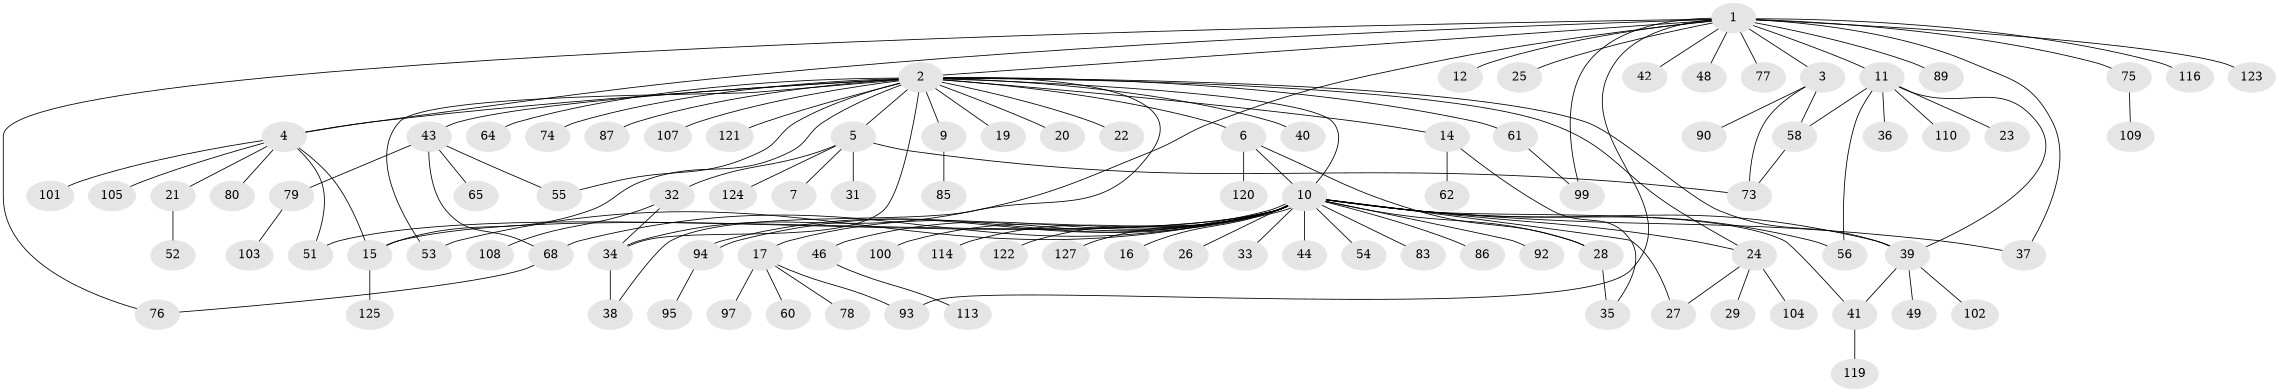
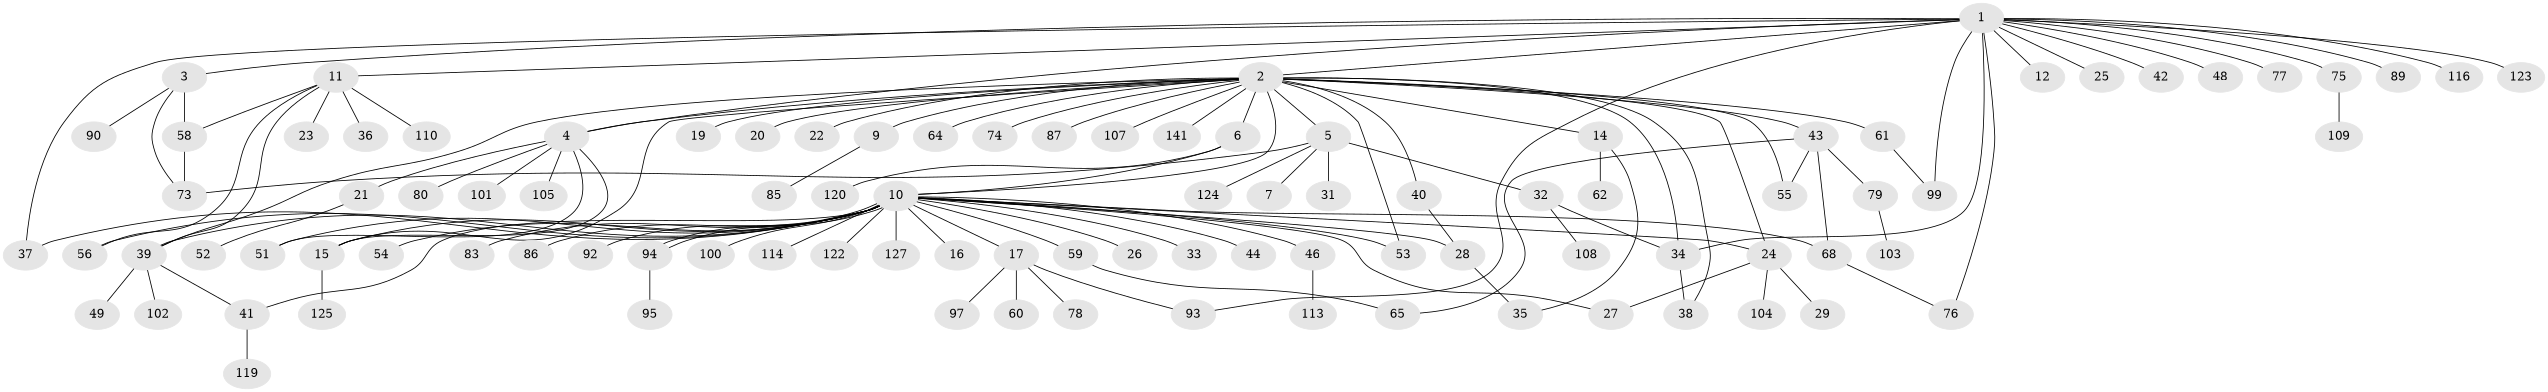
node "121": label "121" -> "141"
edge "6" -- "28": now "40" -- "28"
node "59": added
